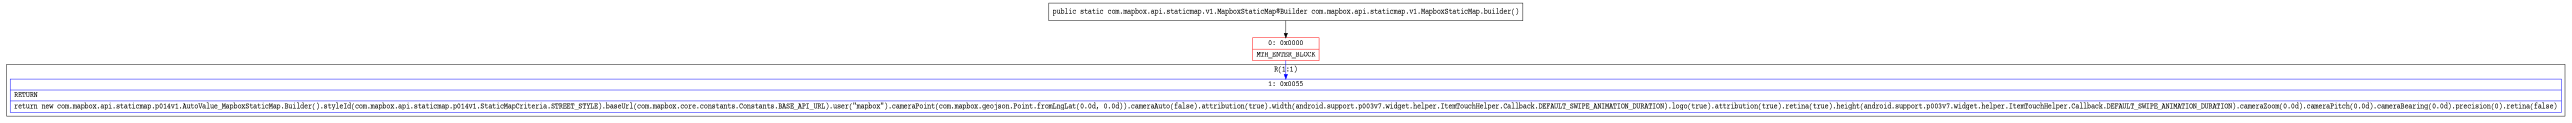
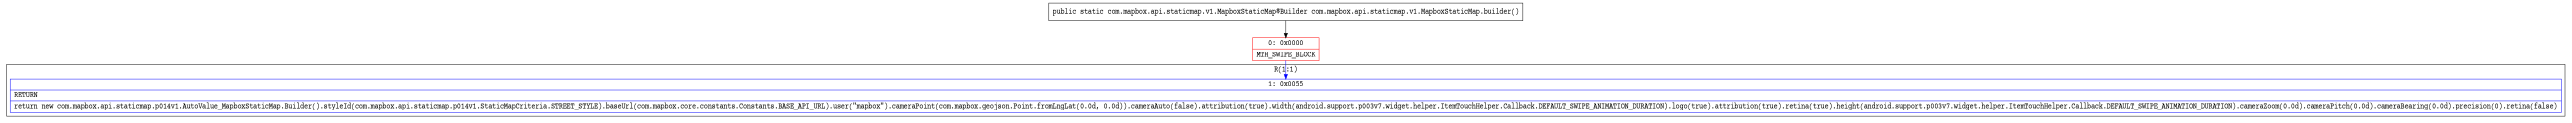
node "0: 0x0000": text "MTH_ENTER_BLOCK" -> "MTH_SWIPE_BLOCK"
